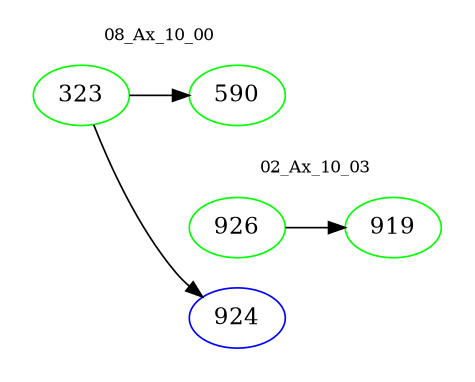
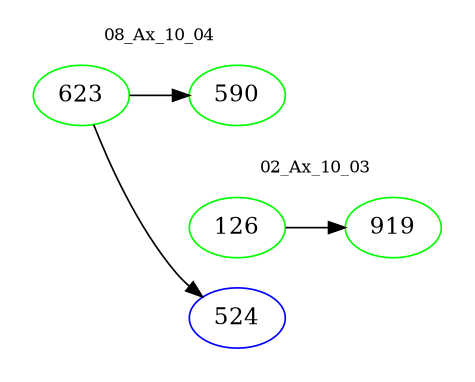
cluster "08_Ax_10_00": label "08_Ax_10_00" -> "08_Ax_10_04"
node "323": label "323" -> "623"
node "926": label "926" -> "126"
node "924": label "924" -> "524"
